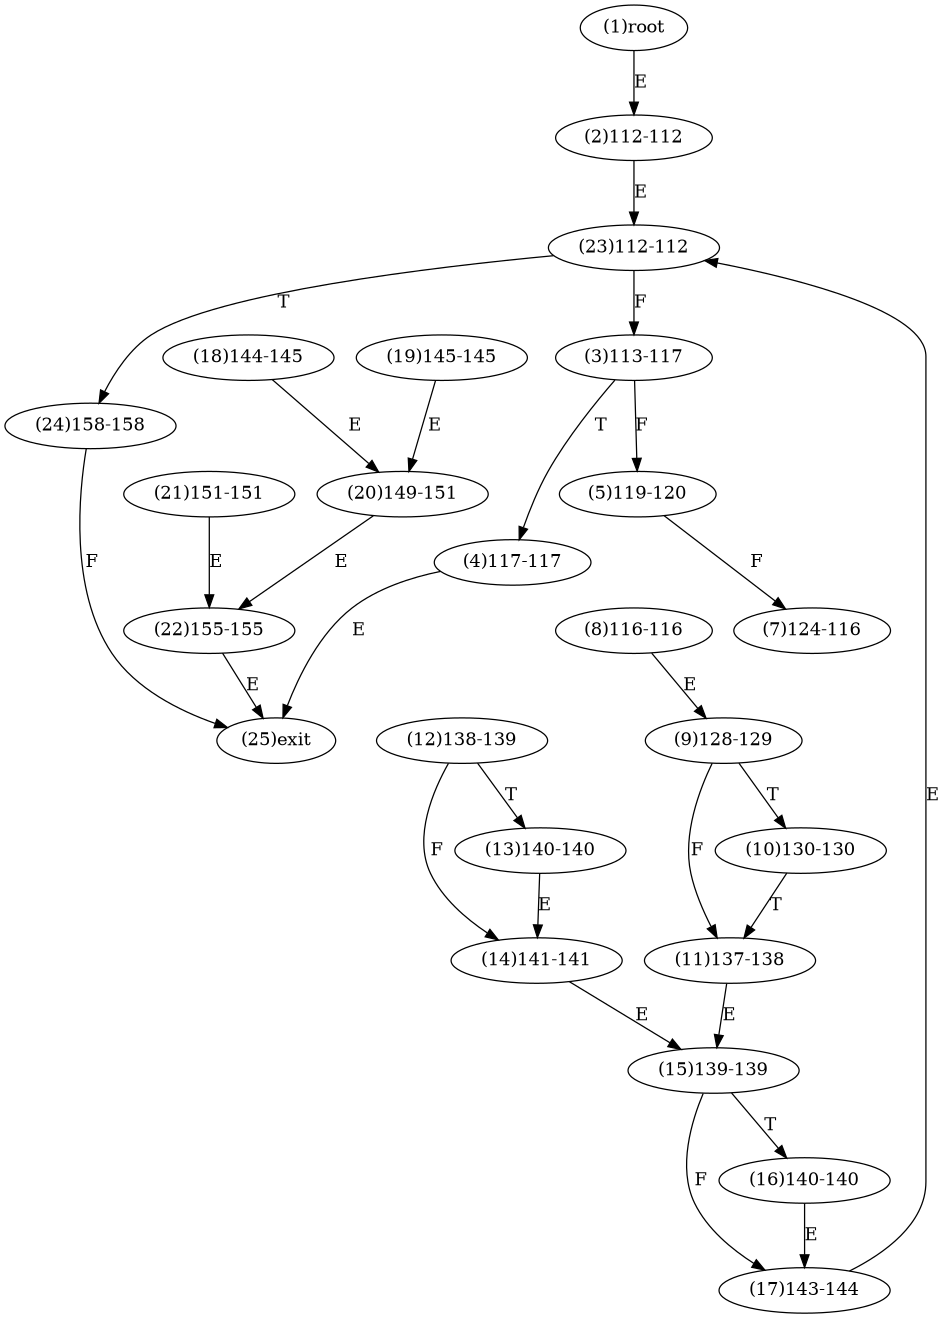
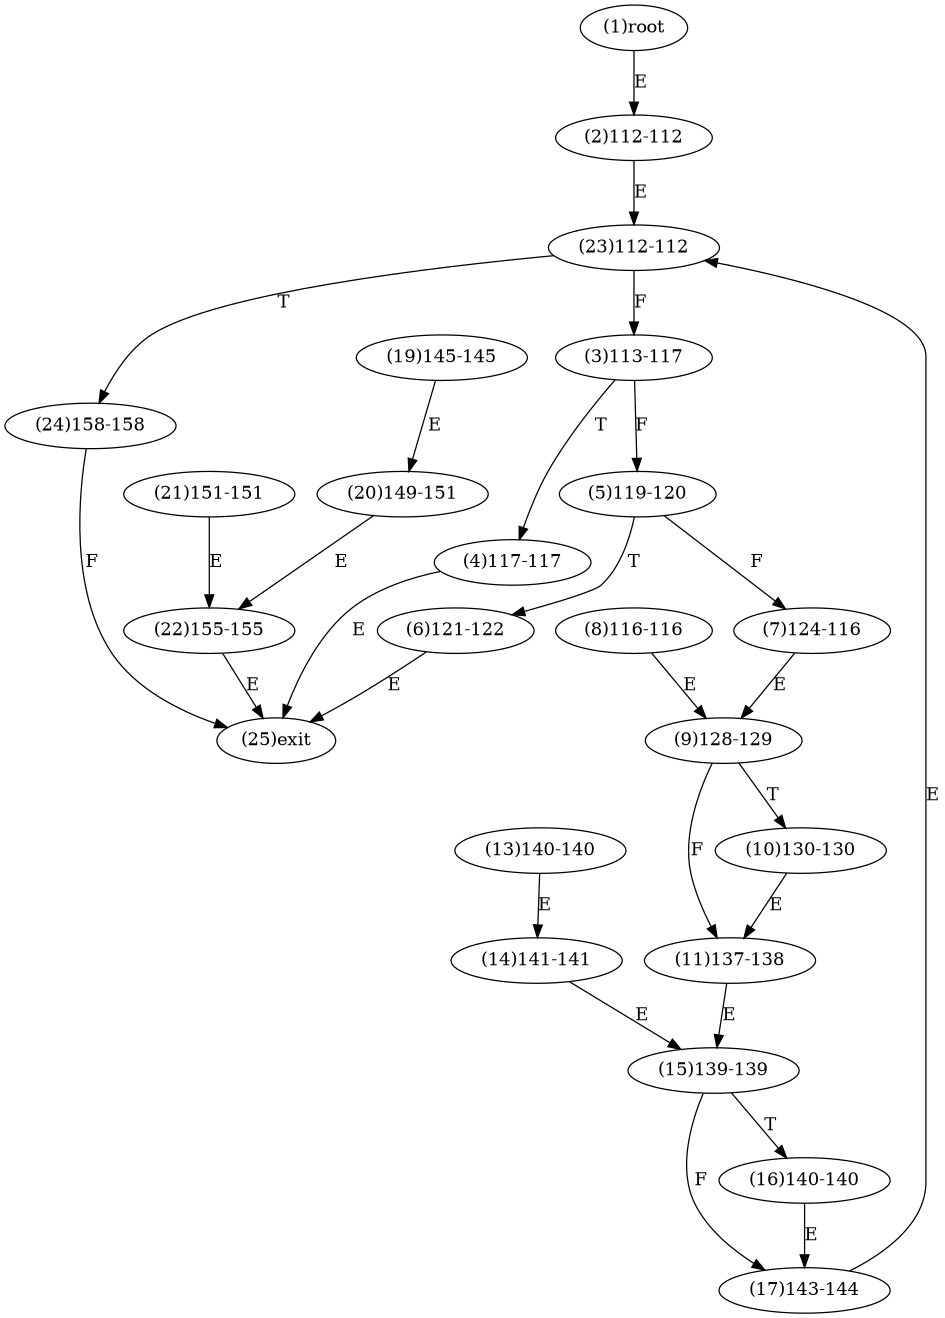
node "(18)144-145": removed
node "(6)121-122": added
edge "(7)124-116" -> "(9)128-129": added, label "E"
node "(12)138-139": removed
edge "(10)130-130" -> "(11)137-138": label "T" -> "E"
